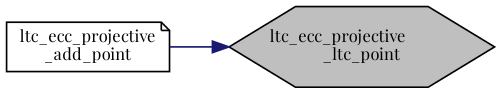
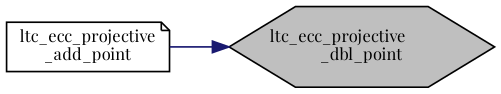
node "ltc_ecc_projective _ltc_point": label "ltc_ecc_projective _ltc_point" -> "ltc_ecc_projective _dbl_point"
